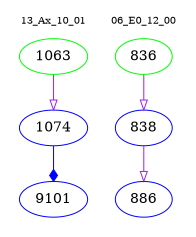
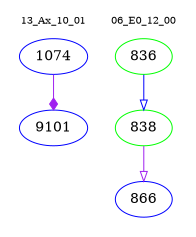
node "1063": removed
edge "836" -> "838": color purple -> blue
node "838": color blue -> green
edge "1074" -> "9101": color blue -> purple
node "886": label "886" -> "866"
